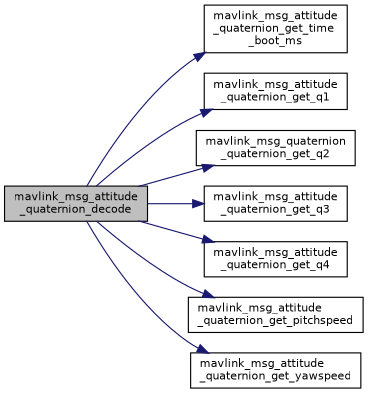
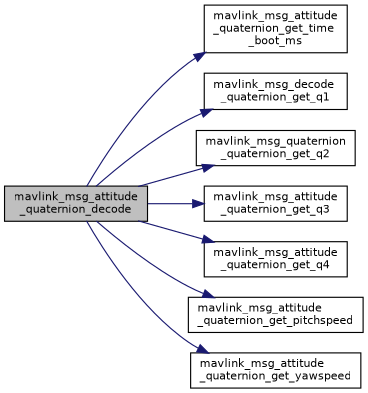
node "mavlink_msg_attitude _quaternion_get_q1": label "mavlink_msg_attitude _quaternion_get_q1" -> "mavlink_msg_decode _quaternion_get_q1"
